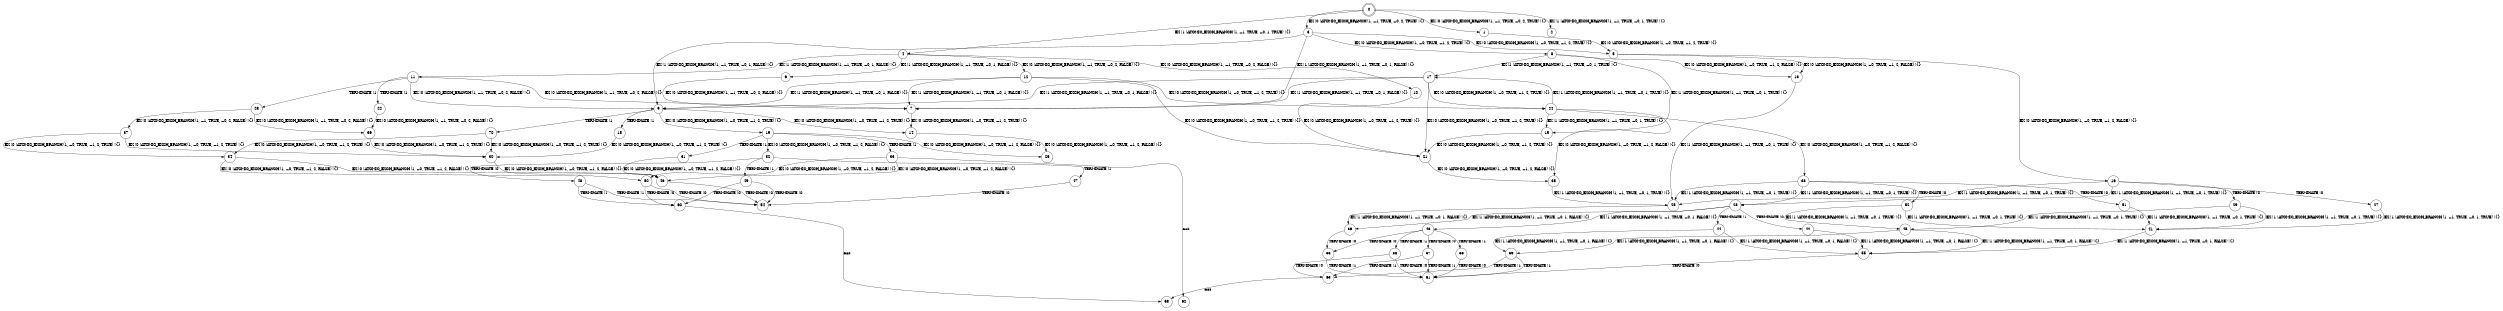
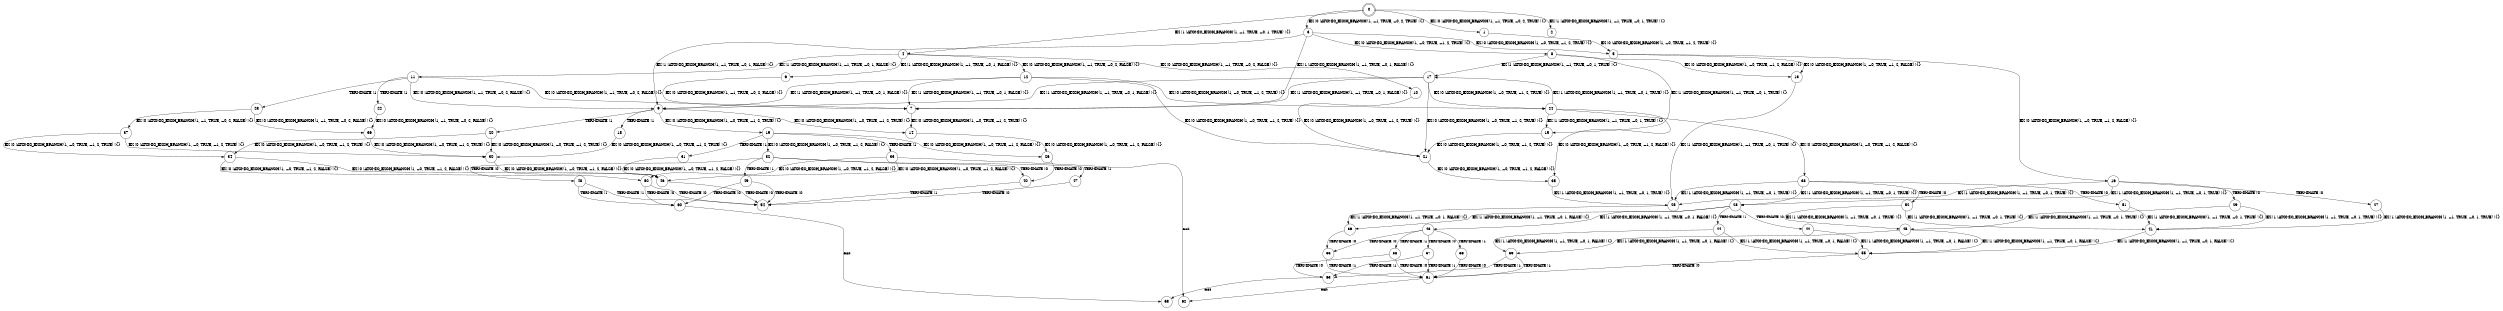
node "70": label "70" -> "20"
node "40": added
edge "61" -> "62": added, label "exit"
